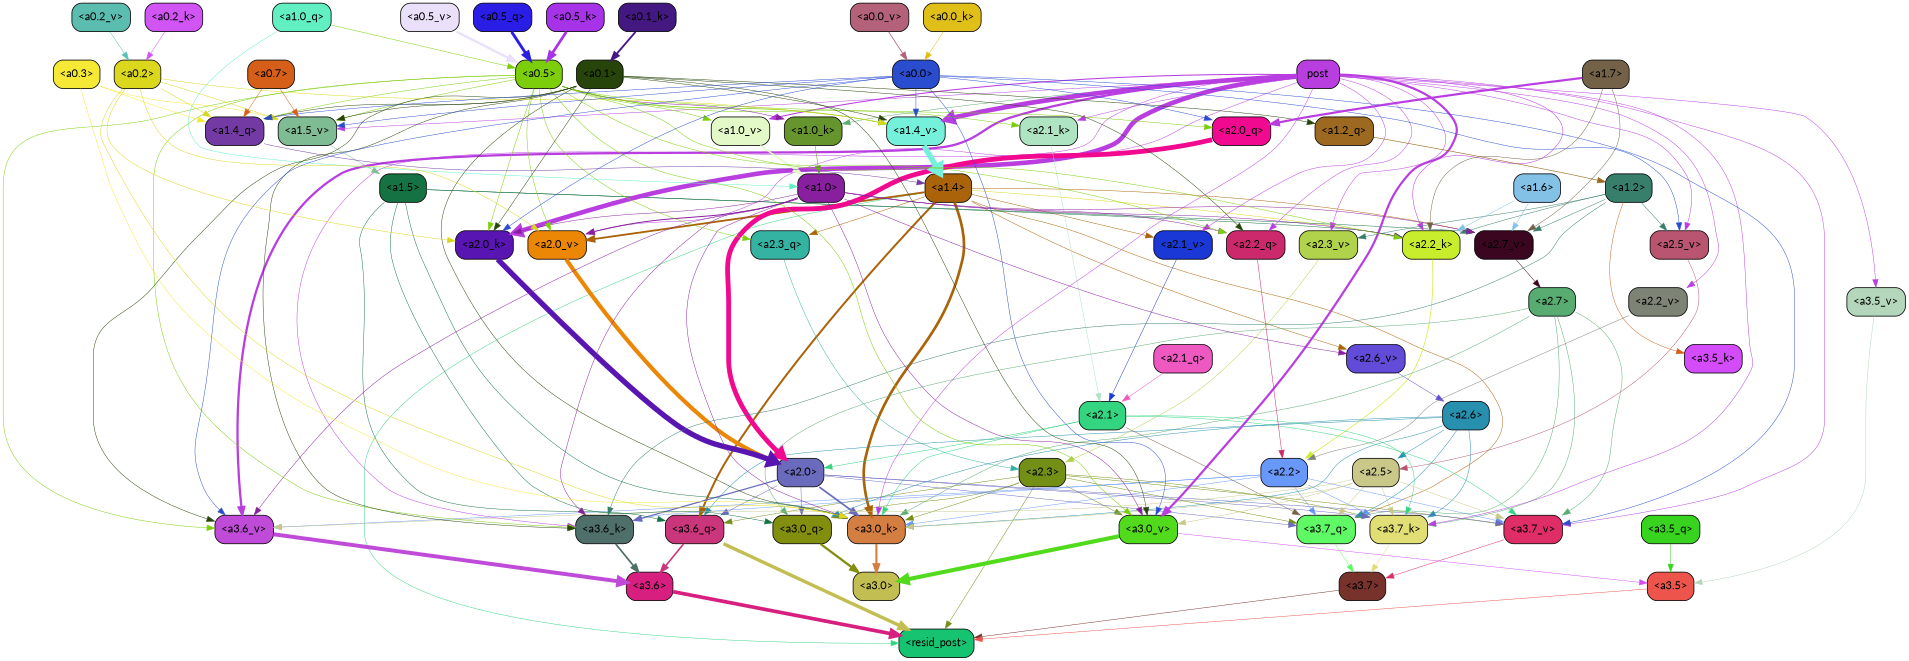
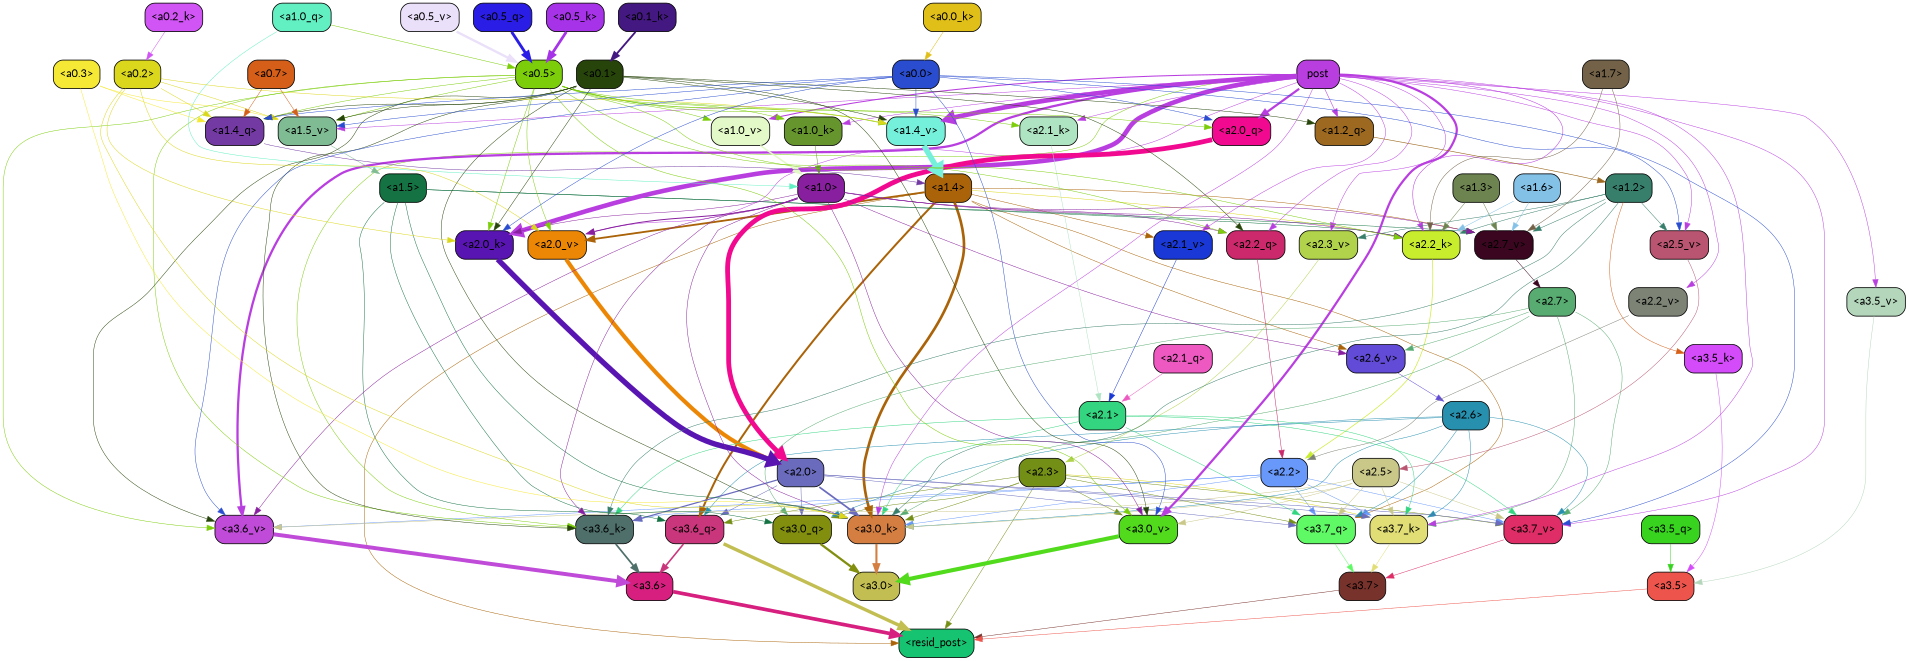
node "<a0.2_v>": removed
node "<a0.0_v>": removed
edge "post" -> "<a1.2_q>": added
edge "<a1.7>" -> "<a2.0_q>": now "post" -> "<a2.0_q>"
edge "<a0.5>" -> "<a1.0_k>": color #881f9e -> #7ccd0a
edge "post" -> "<a1.0_k>": color #58ac71 -> #b93ee0
node "<a1.3>": added
edge "post" -> "<a3.6_k>": color #b93ee0 -> #7ccd0a
node "<a2.3_q>": removed
edge "<a1.2>" -> "<a3.0_k>": added
edge "<a2.6>" -> "<a2.5>": now "<a2.6>" -> "<a3.7_v>"
edge "<a2.1>" -> "<a2.0>": now "<a2.1>" -> "<a3.6_k>"
edge "<a1.4>" -> "<resid_post>": color #34d580 -> #aa6308
edge "<a2.1>" -> "<a3.7_q>": color #736248 -> #34d580
edge "<a2.7>" -> "<a3.7_q>": now "<a2.7>" -> "<a2.6_v>"
edge "<a2.3>" -> "<a3.7_k>": color #748f16 -> #dbd71c
edge "<a3.0_v>" -> "<a3.5>": now "<a3.5_k>" -> "<a3.5>"
